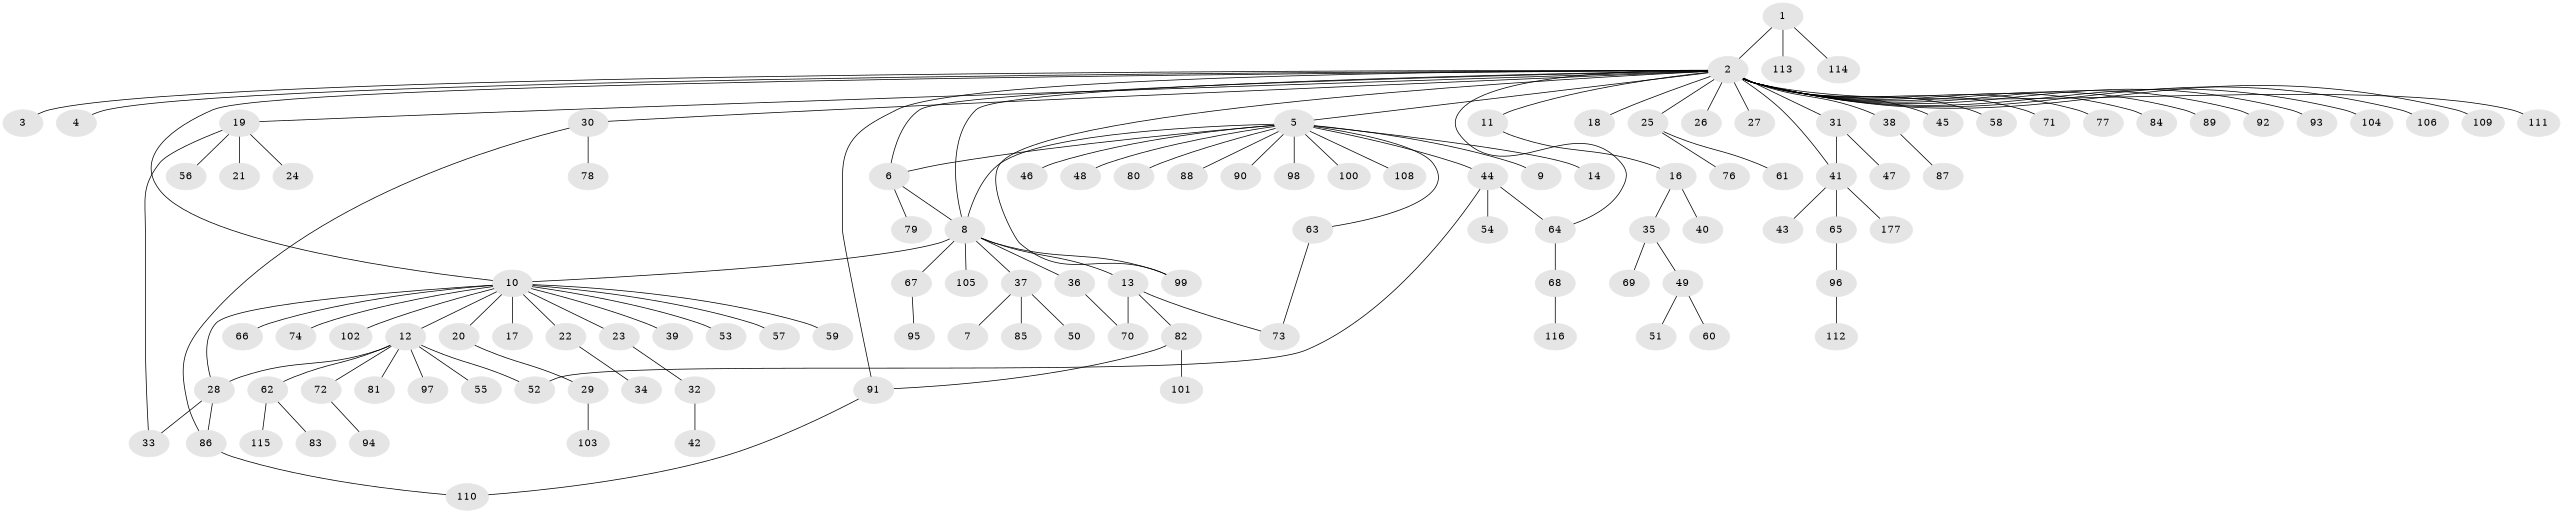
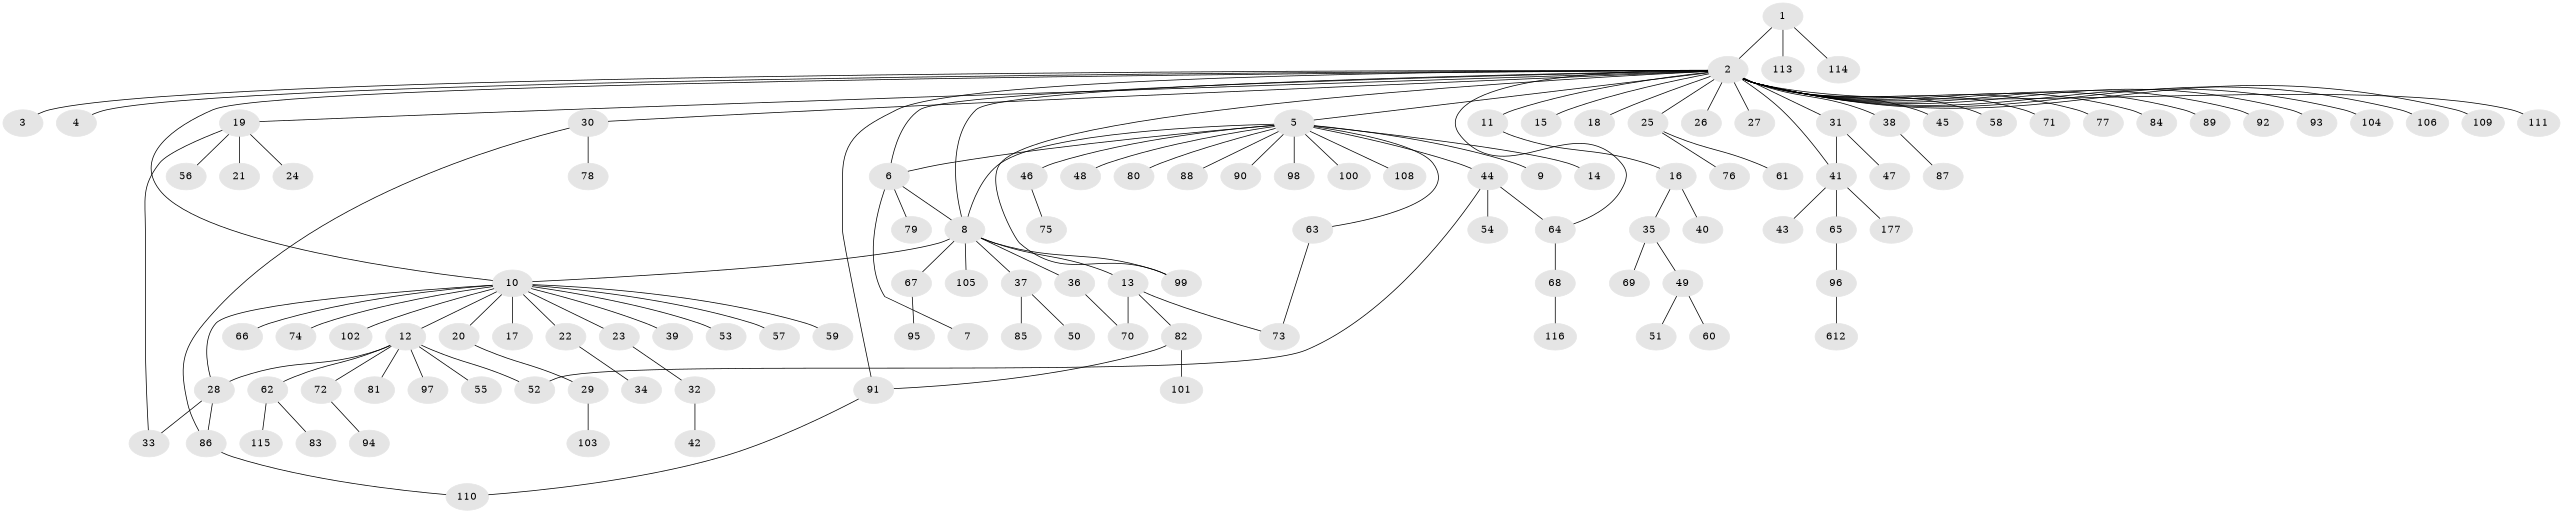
node "15": added
node "75": added
edge "37" -- "7": now "6" -- "7"
node "112": label "112" -> "612"
